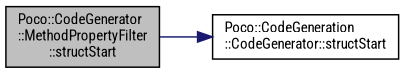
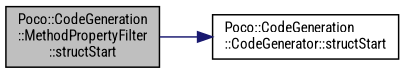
node "Poco::CodeGenerator ::MethodPropertyFilter ::structStart": label "Poco::CodeGenerator ::MethodPropertyFilter ::structStart" -> "Poco::CodeGeneration ::MethodPropertyFilter ::structStart"
